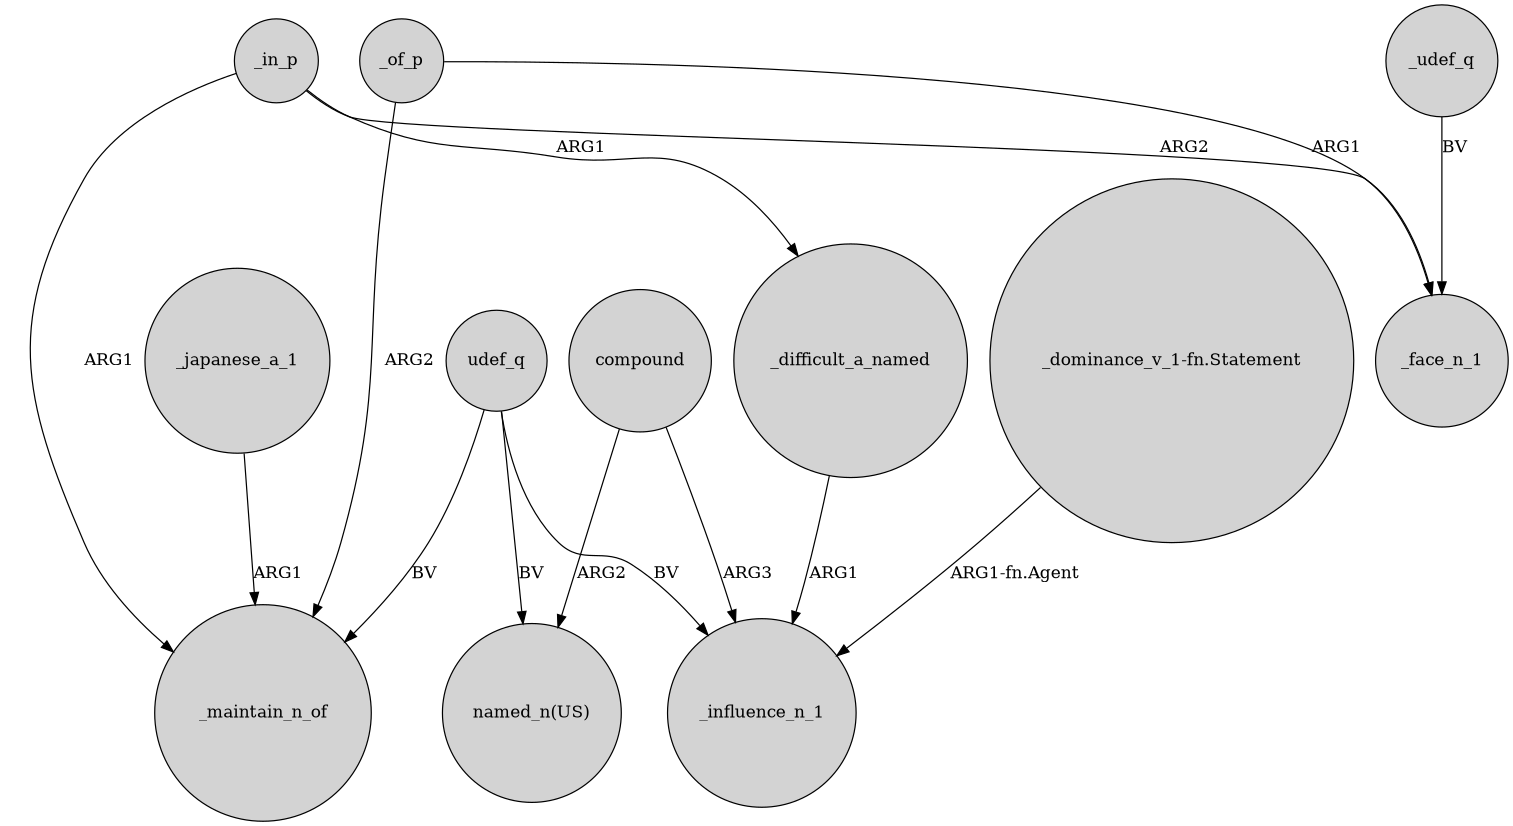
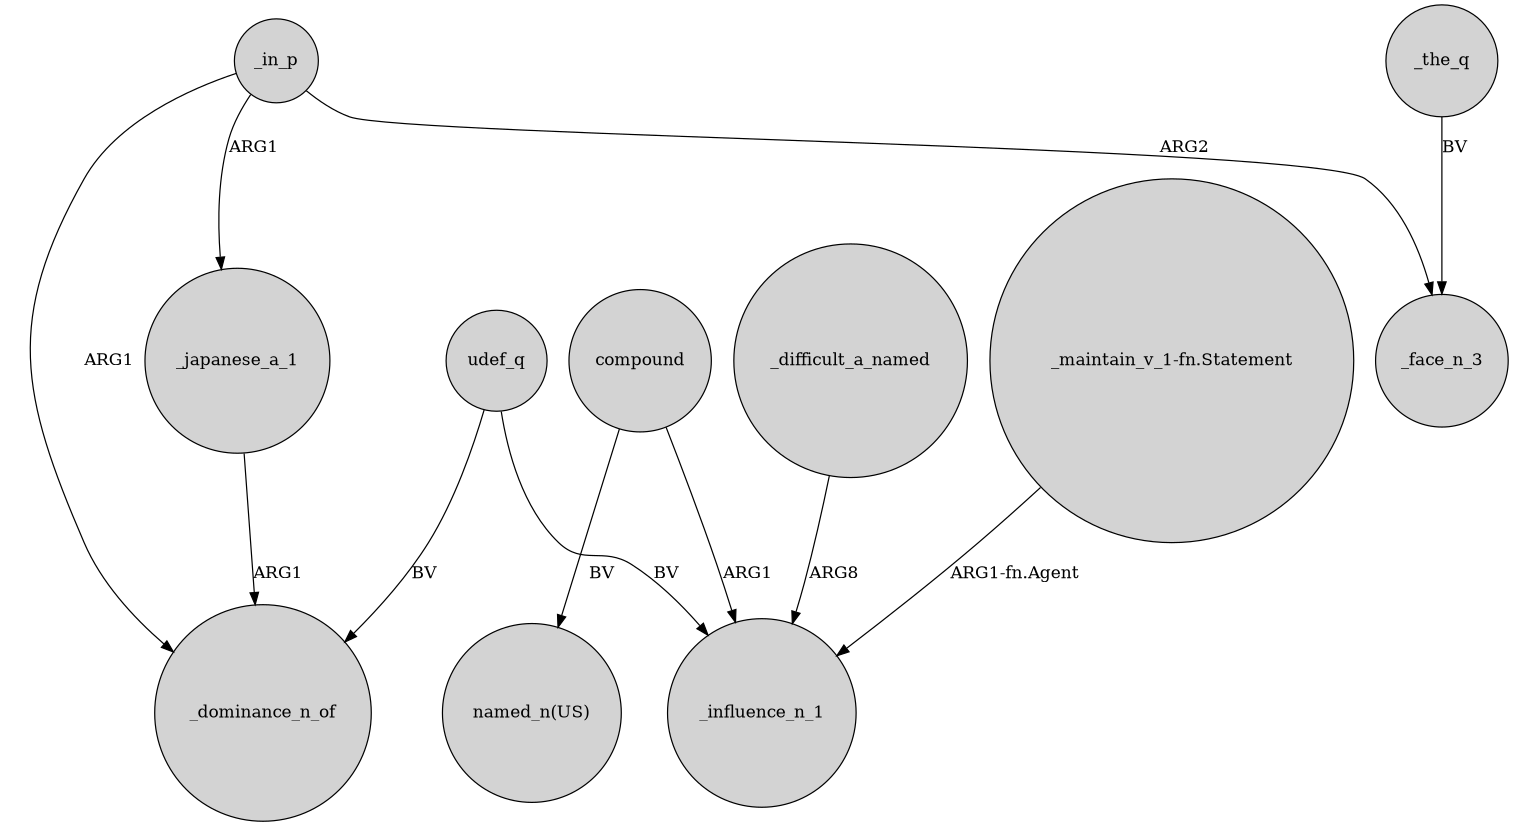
node "_of_p": removed
node "_udef_q": label "_udef_q" -> "_the_q"
edge "_in_p" -> "_difficult_a_named": now "_in_p" -> "_japanese_a_1"
node "_dominance_v_1-fn.Statement": label "_dominance_v_1-fn.Statement" -> "_maintain_v_1-fn.Statement"
node "_face_n_1": label "_face_n_1" -> "_face_n_3"
edge "udef_q" -> "named_n(US)": removed, label "BV"
edge "compound" -> "named_n(US)": label "ARG2" -> "BV"
edge "compound" -> "_influence_n_1": label "ARG3" -> "ARG1"
edge "_difficult_a_named" -> "_influence_n_1": label "ARG1" -> "ARG8"
node "_maintain_n_of": label "_maintain_n_of" -> "_dominance_n_of"
